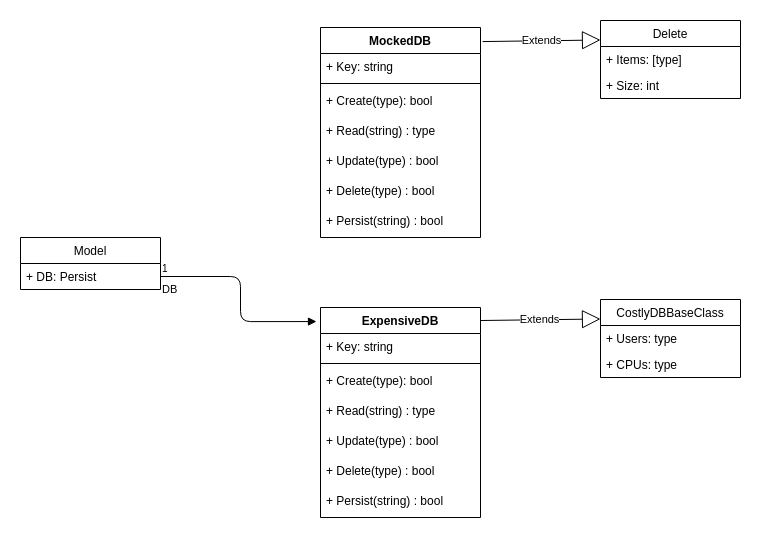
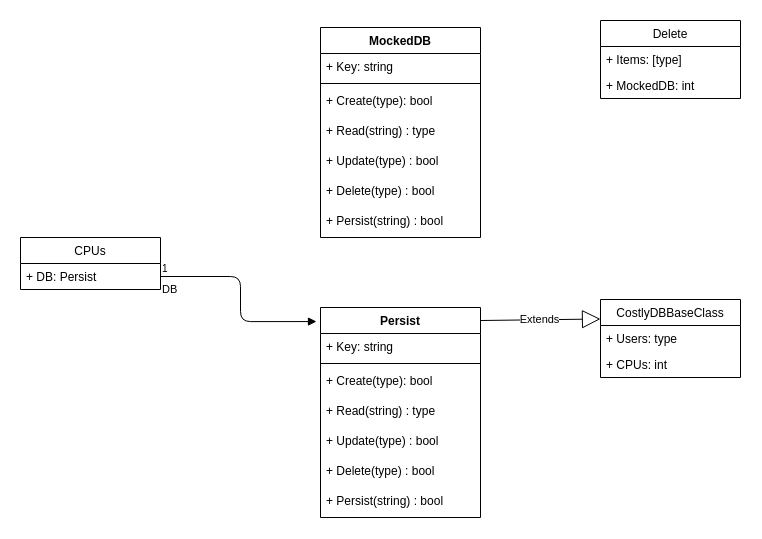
edge "MockedDB" -> "Delete": removed, label "Extends"
node "+ Size: int": label "+ Size: int" -> "+ MockedDB: int"
node "Model": label "Model" -> "CPUs"
node "ExpensiveDB": label "ExpensiveDB" -> "Persist"
node "+ CPUs: type": label "+ CPUs: type" -> "+ CPUs: int"
